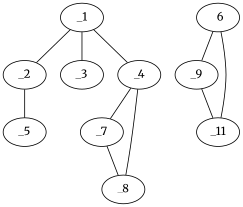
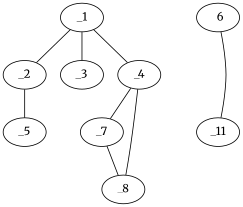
node "_9": removed
